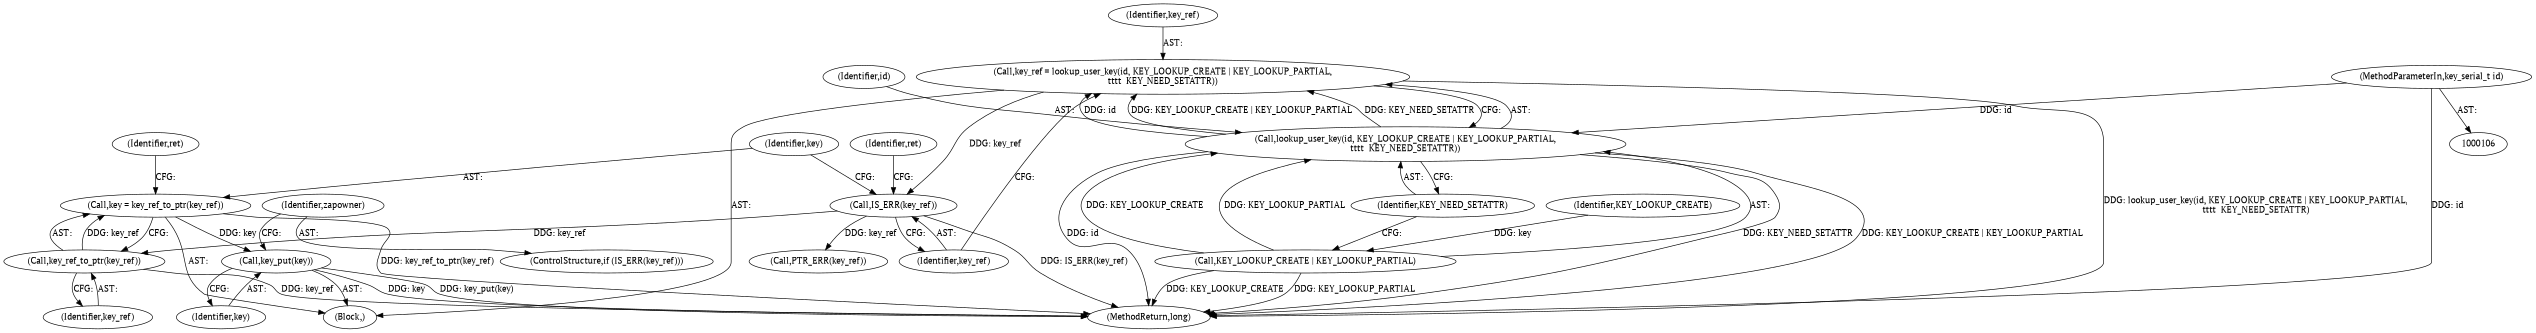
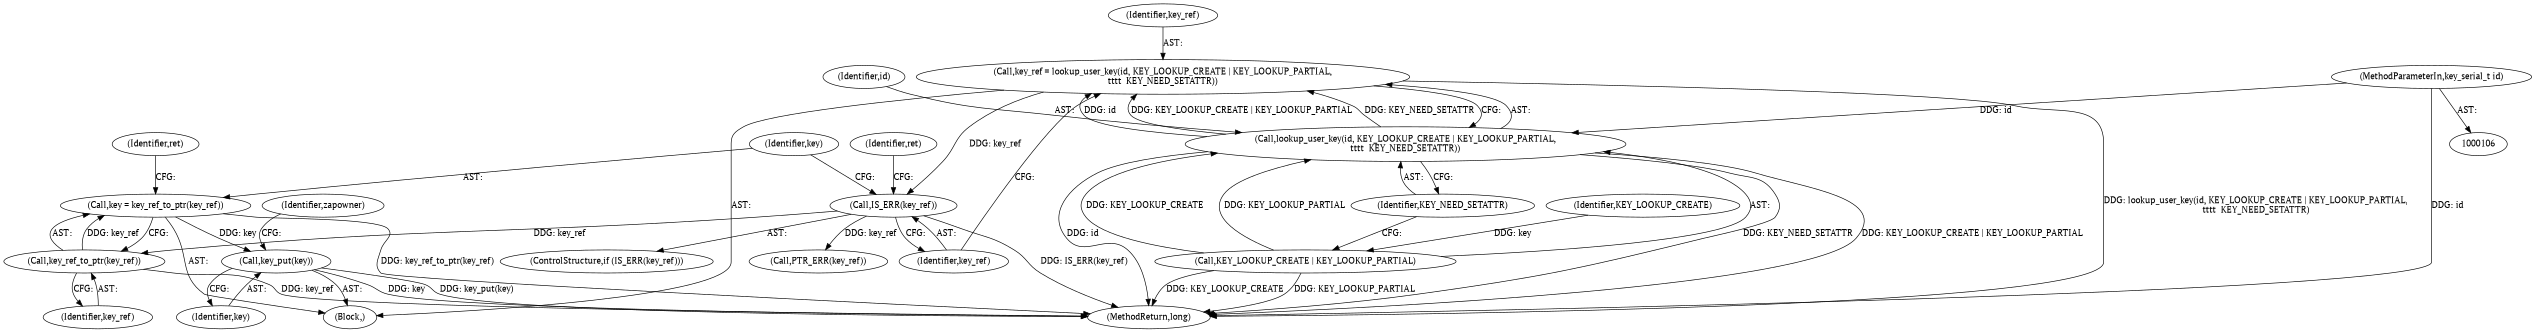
edge "(Identifier,zapowner)" -> "(ControlStructure,if (IS_ERR(key_ref)))": now "(Call,IS_ERR(key_ref))" -> "(ControlStructure,if (IS_ERR(key_ref)))"
